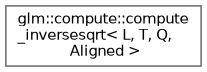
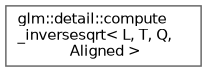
node "glm::compute::compute _inversesqrt< L, T, Q, Aligned >": label "glm::compute::compute _inversesqrt< L, T, Q, Aligned >" -> "glm::detail::compute _inversesqrt< L, T, Q, Aligned >"
